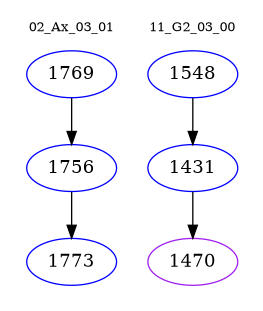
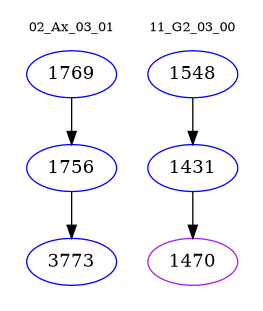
node "1773": label "1773" -> "3773"
